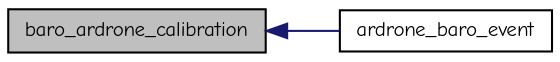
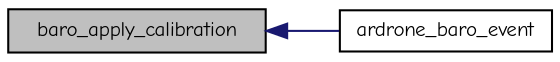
node "baro_ardrone_calibration": label "baro_ardrone_calibration" -> "baro_apply_calibration"
